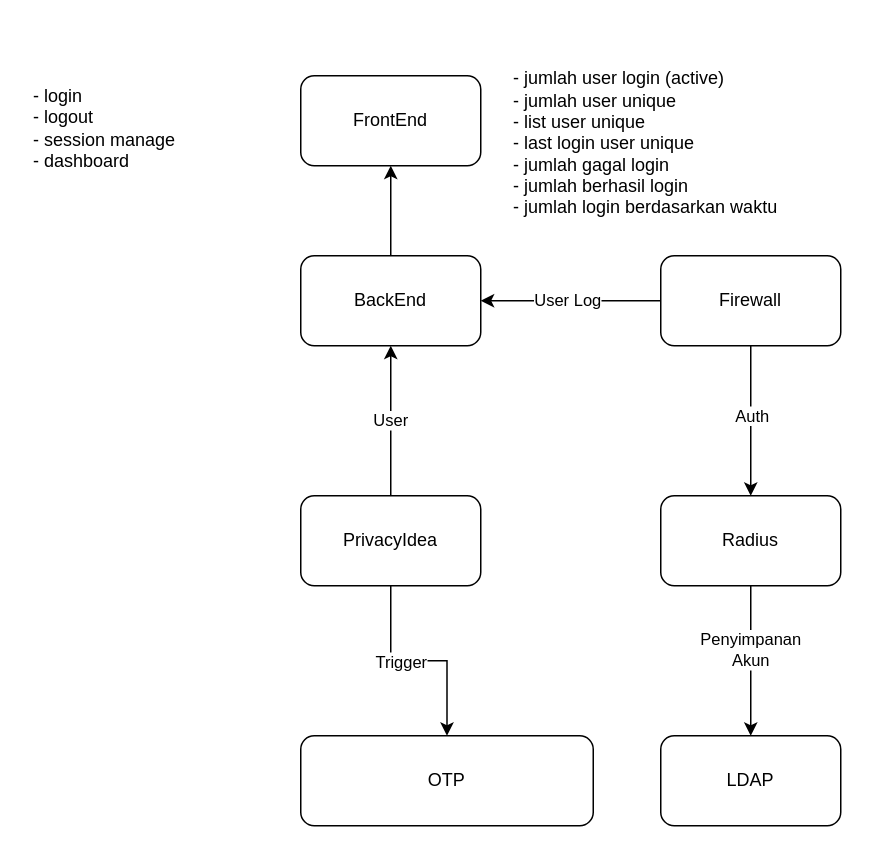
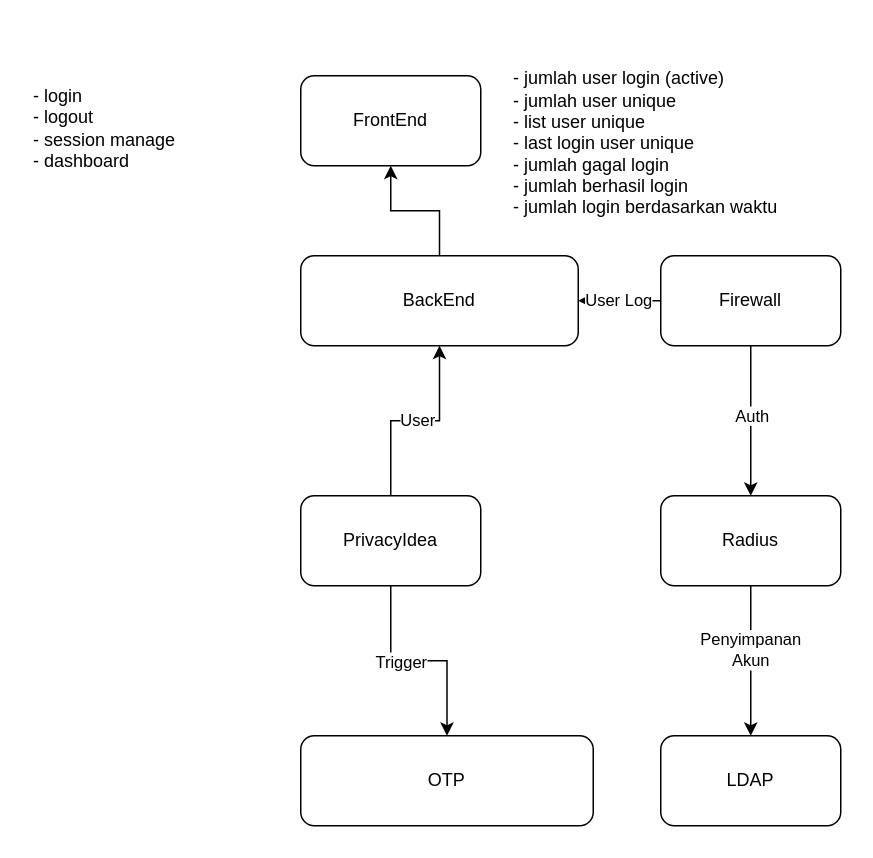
node "BackEnd": size 180x90 -> 278x90
